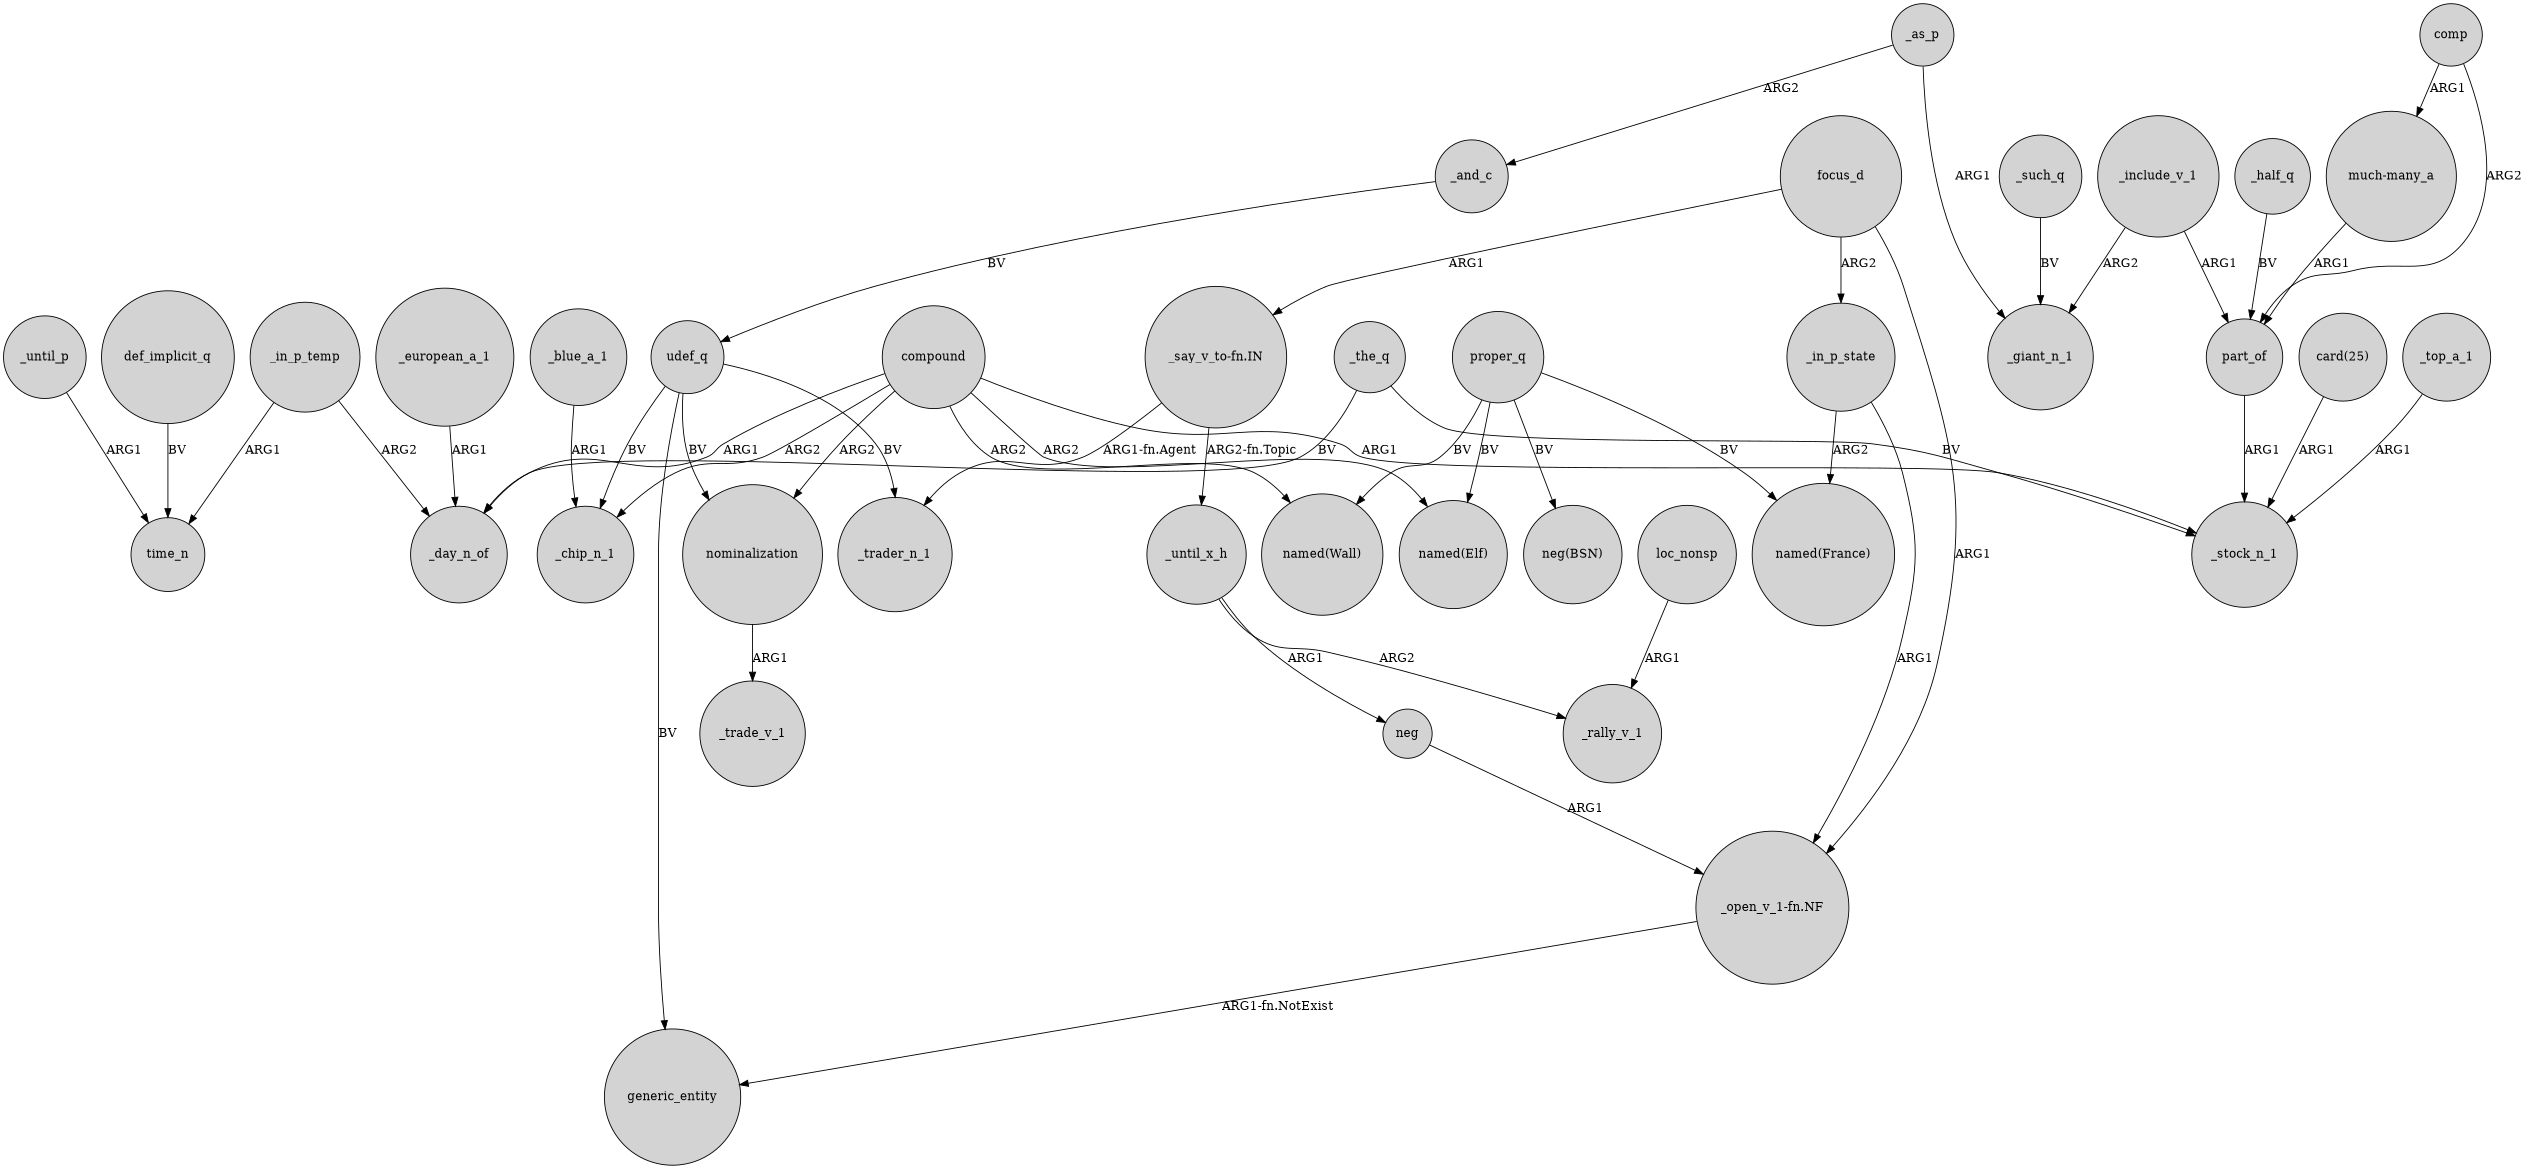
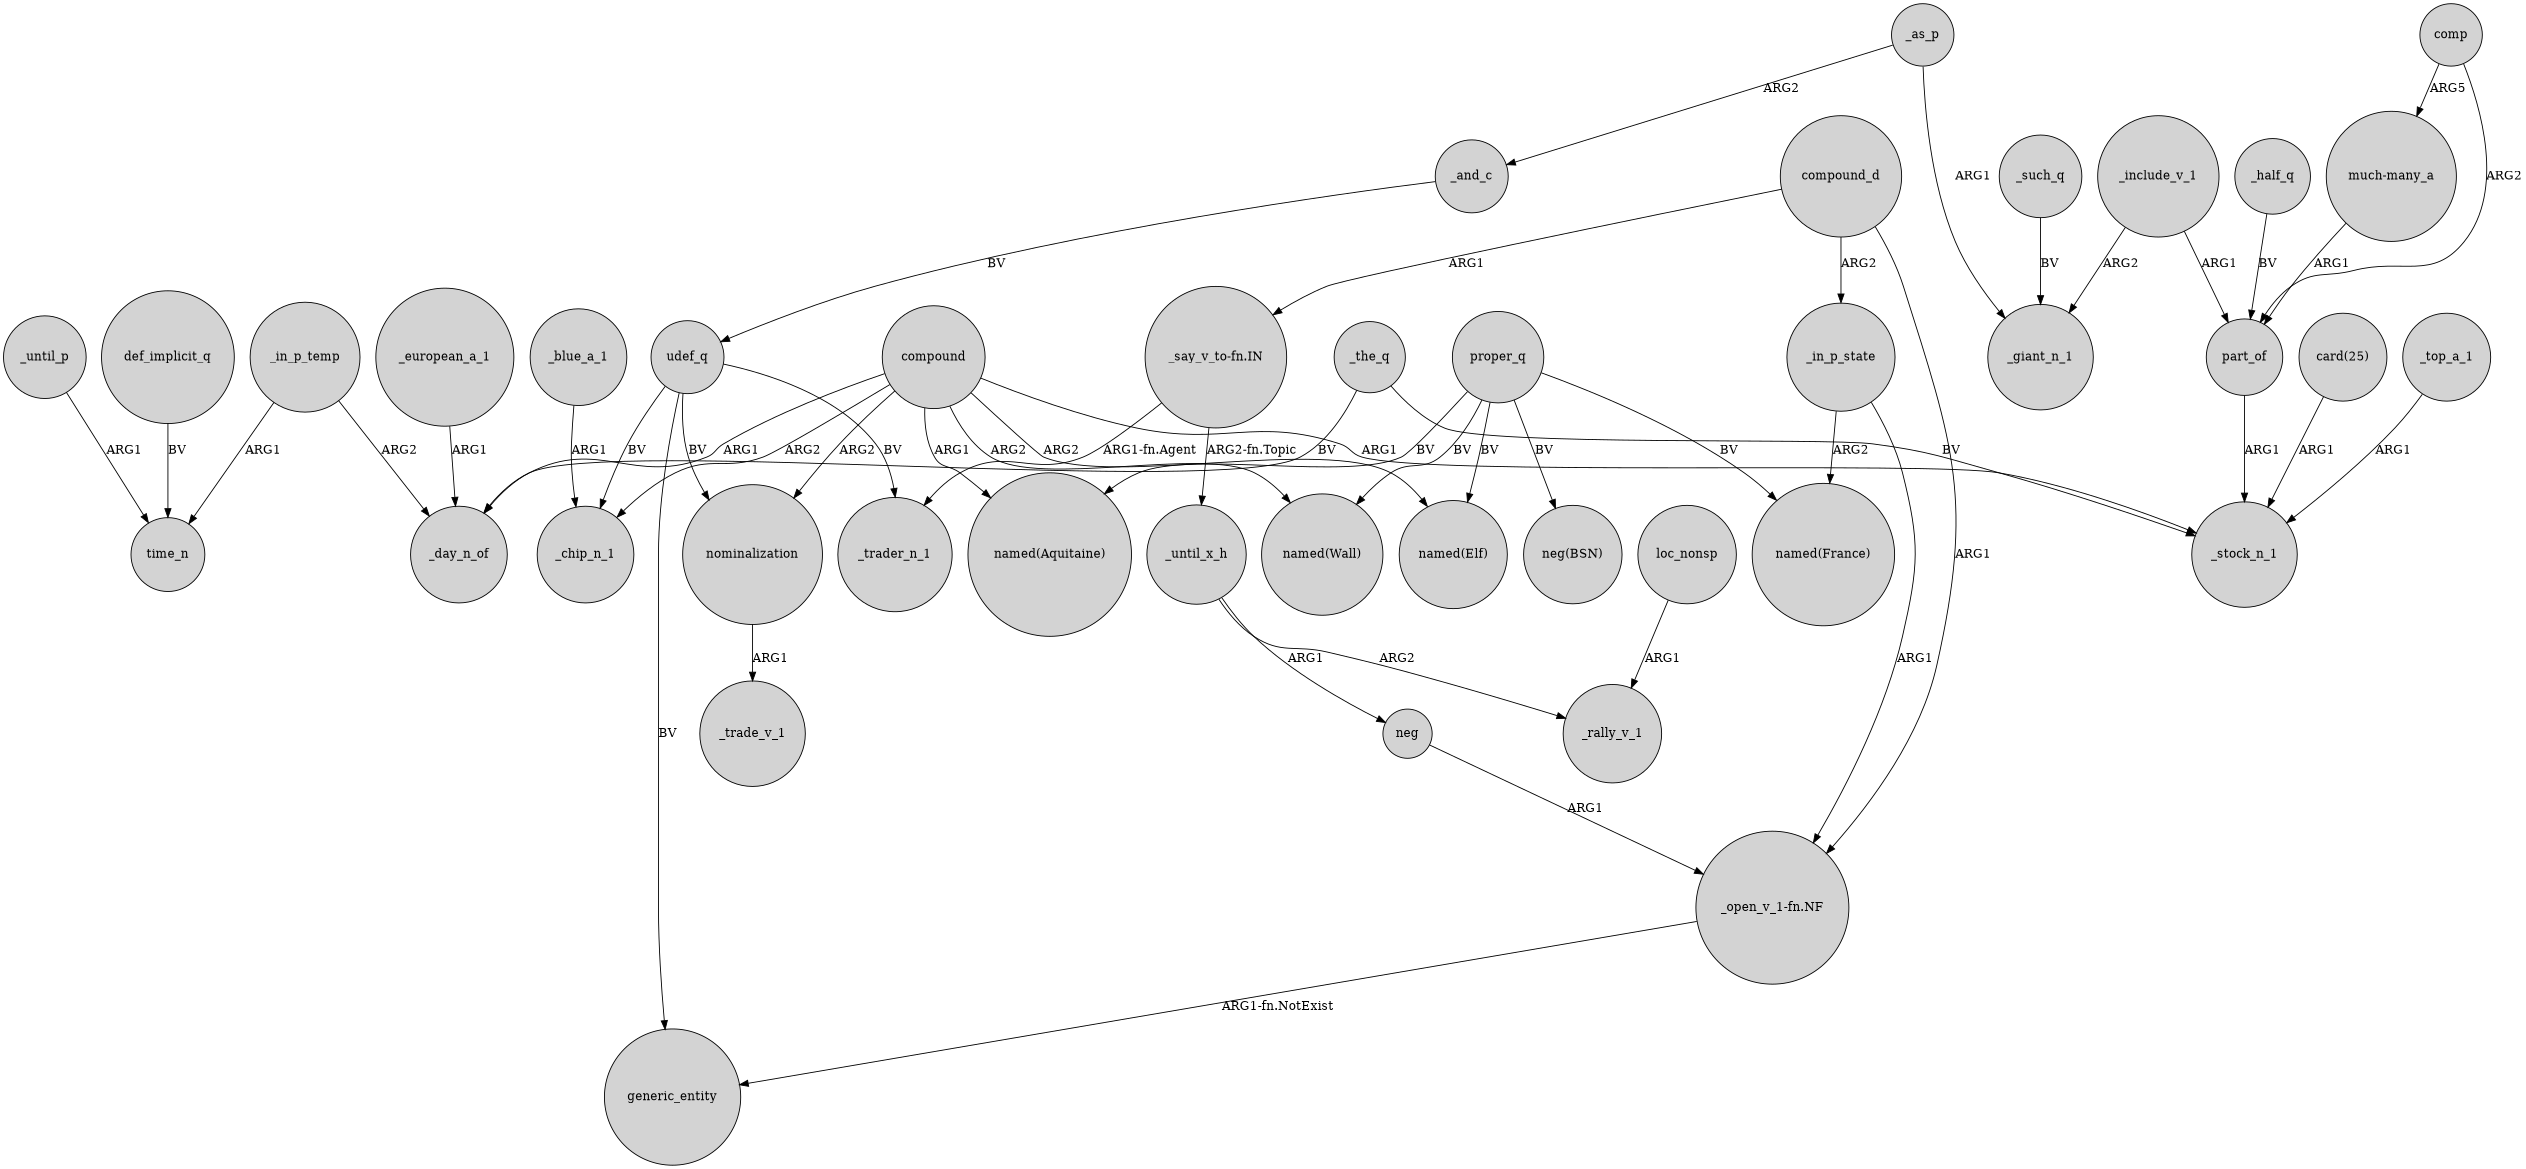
edge "comp" -> "much-many_a": label "ARG1" -> "ARG5"
node "focus_d": label "focus_d" -> "compound_d"
node "named(Aquitaine)": added
